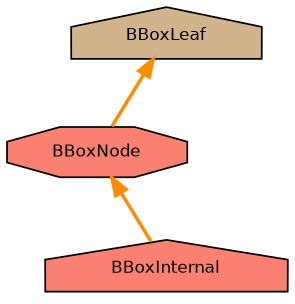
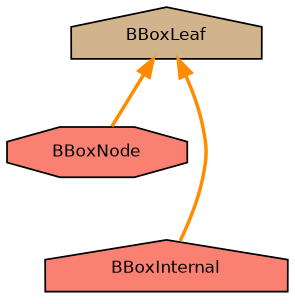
edge "BBoxInternal" -> "BBoxNode": now "BBoxInternal" -> "BBoxLeaf"
